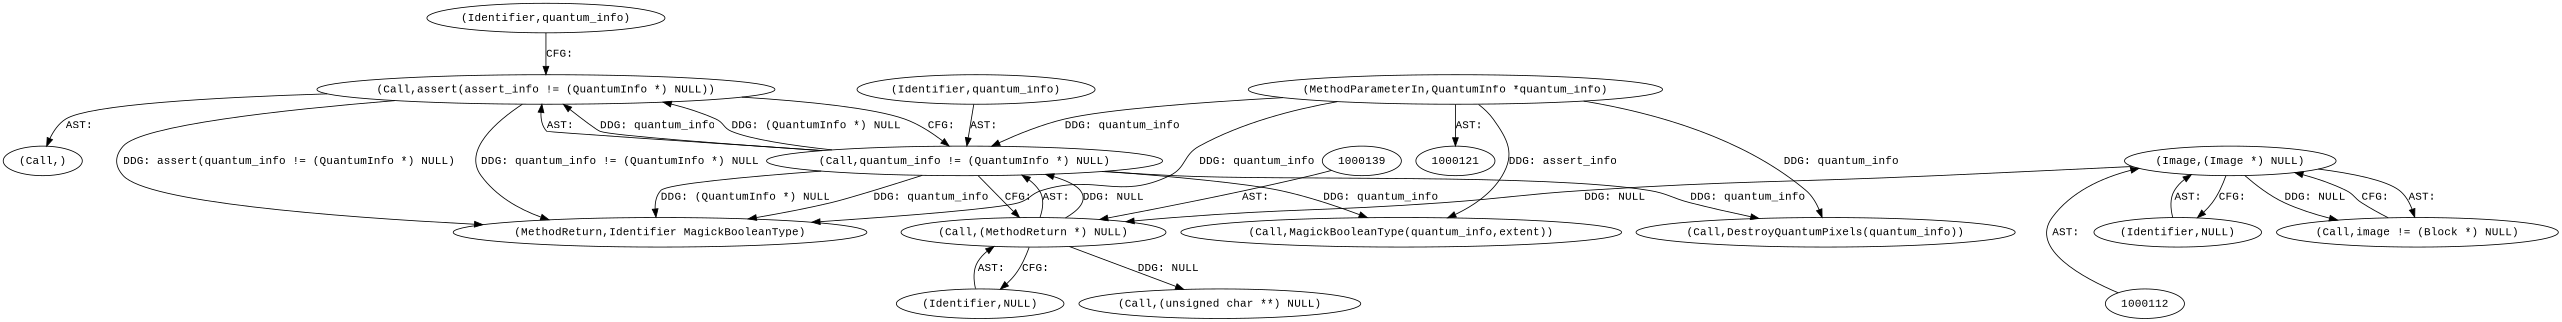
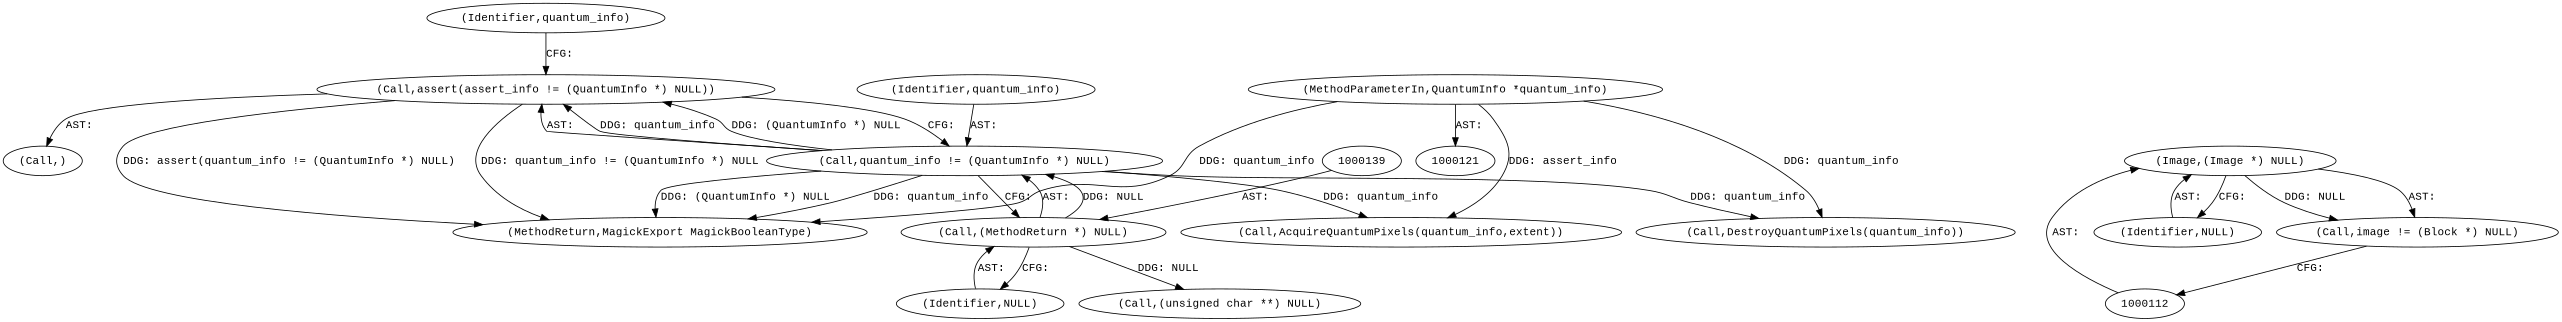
edge "(MethodParameterIn,QuantumInfo *quantum_info)" -> "(Call,quantum_info != (QuantumInfo *) NULL)": removed, label "DDG: quantum_info"
edge "(Image,(Image *) NULL)" -> "(Call,(MethodReturn *) NULL)": removed, label "DDG: NULL"
edge "(Call,image != (Block *) NULL)" -> "(Image,(Image *) NULL)": now "(Call,image != (Block *) NULL)" -> "1000112"
node "(MethodReturn,Identifier MagickBooleanType)": label "(MethodReturn,Identifier MagickBooleanType)" -> "(MethodReturn,MagickExport MagickBooleanType)"
node "(Call,MagickBooleanType(quantum_info,extent))": label "(Call,MagickBooleanType(quantum_info,extent))" -> "(Call,AcquireQuantumPixels(quantum_info,extent))"
